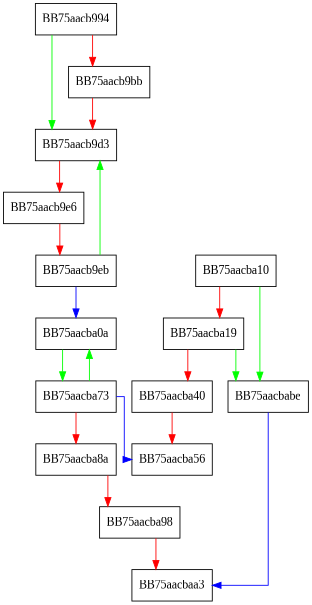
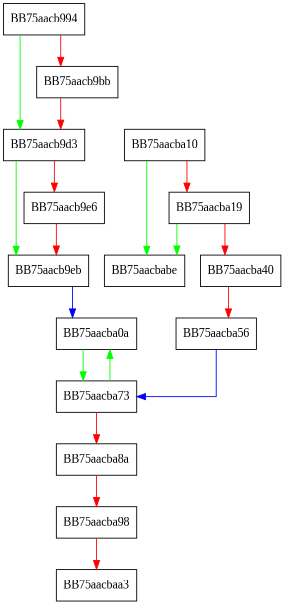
edge "BB75aacb9eb" -> "BB75aacb9d3": reversed
edge "BB75aacba73" -> "BB75aacba56": reversed
edge "BB75aacbabe" -> "BB75aacbaa3": removed
